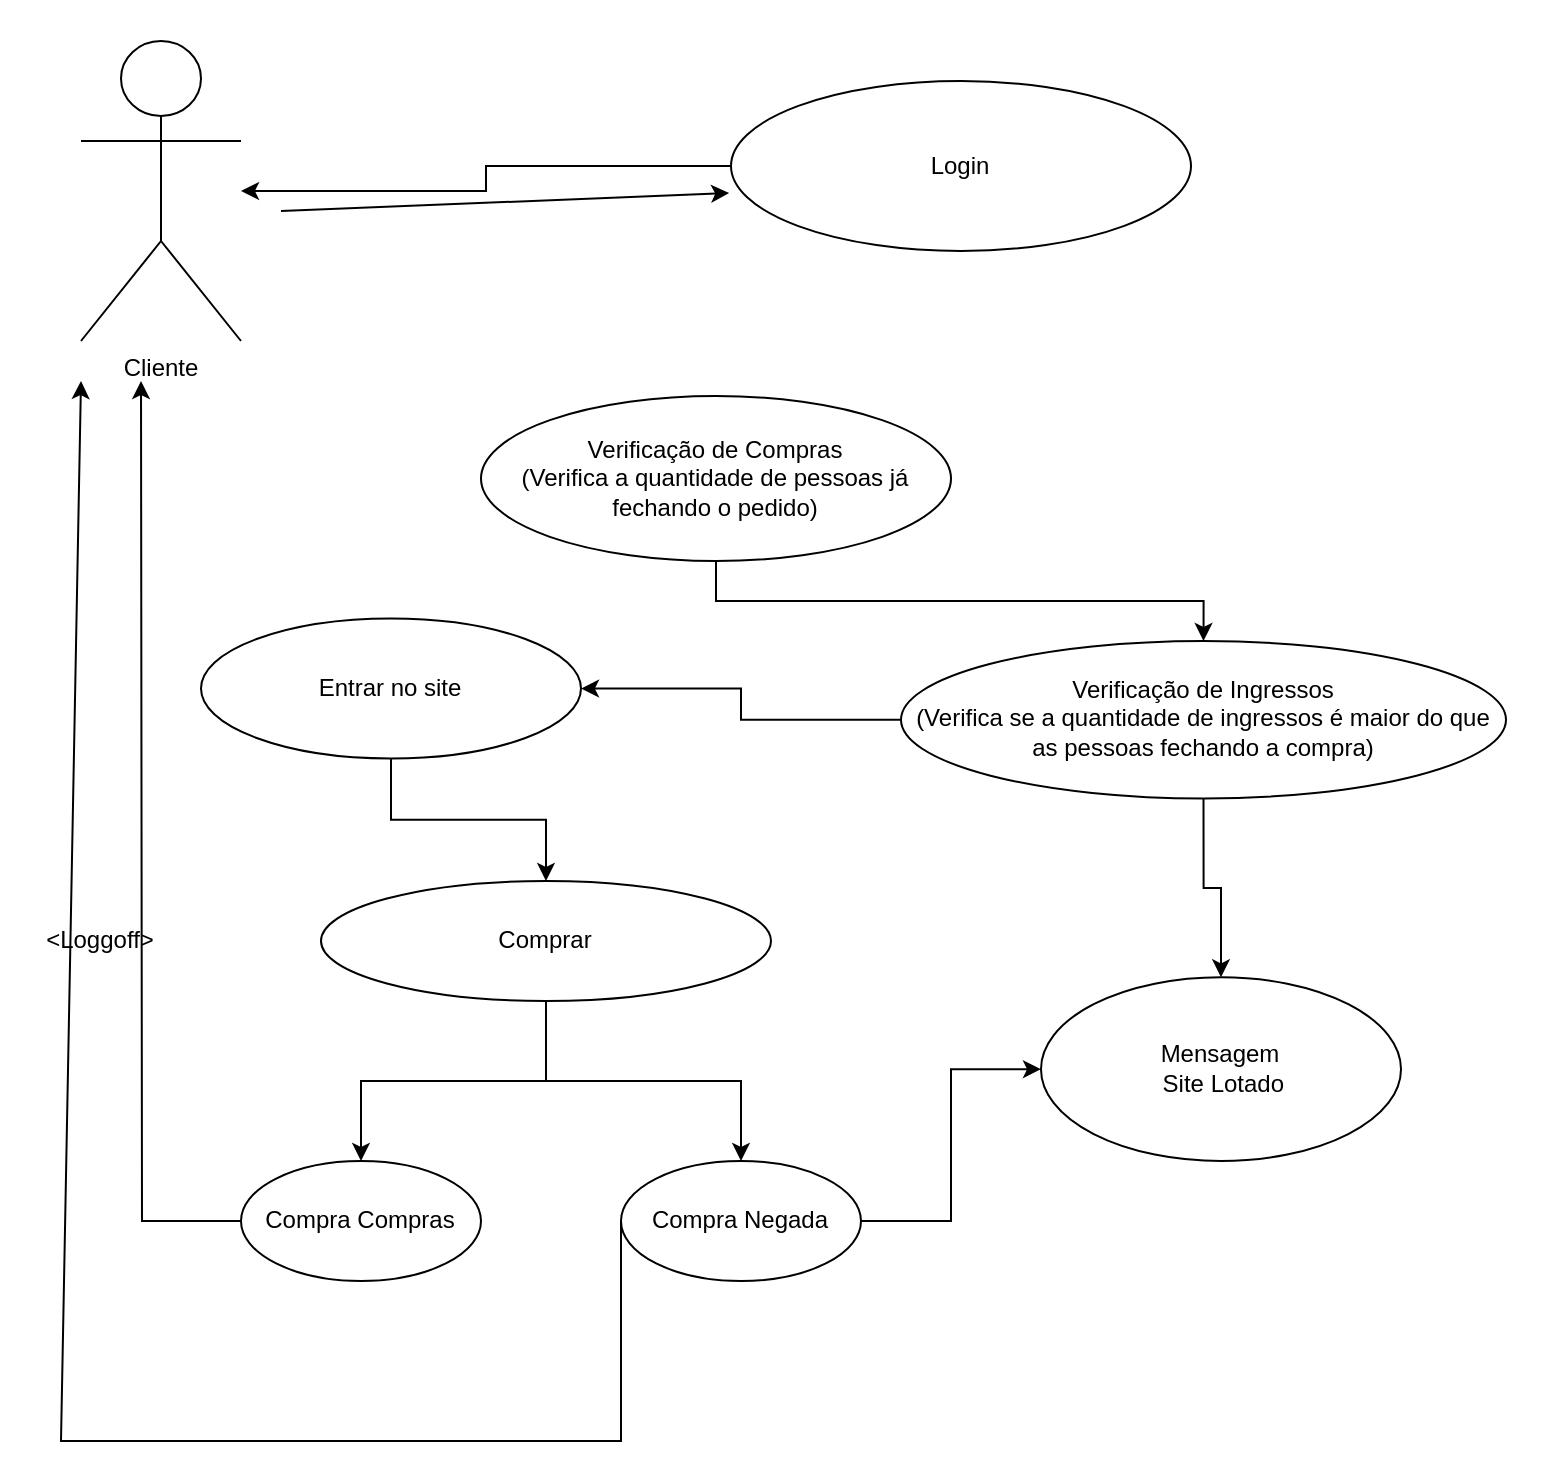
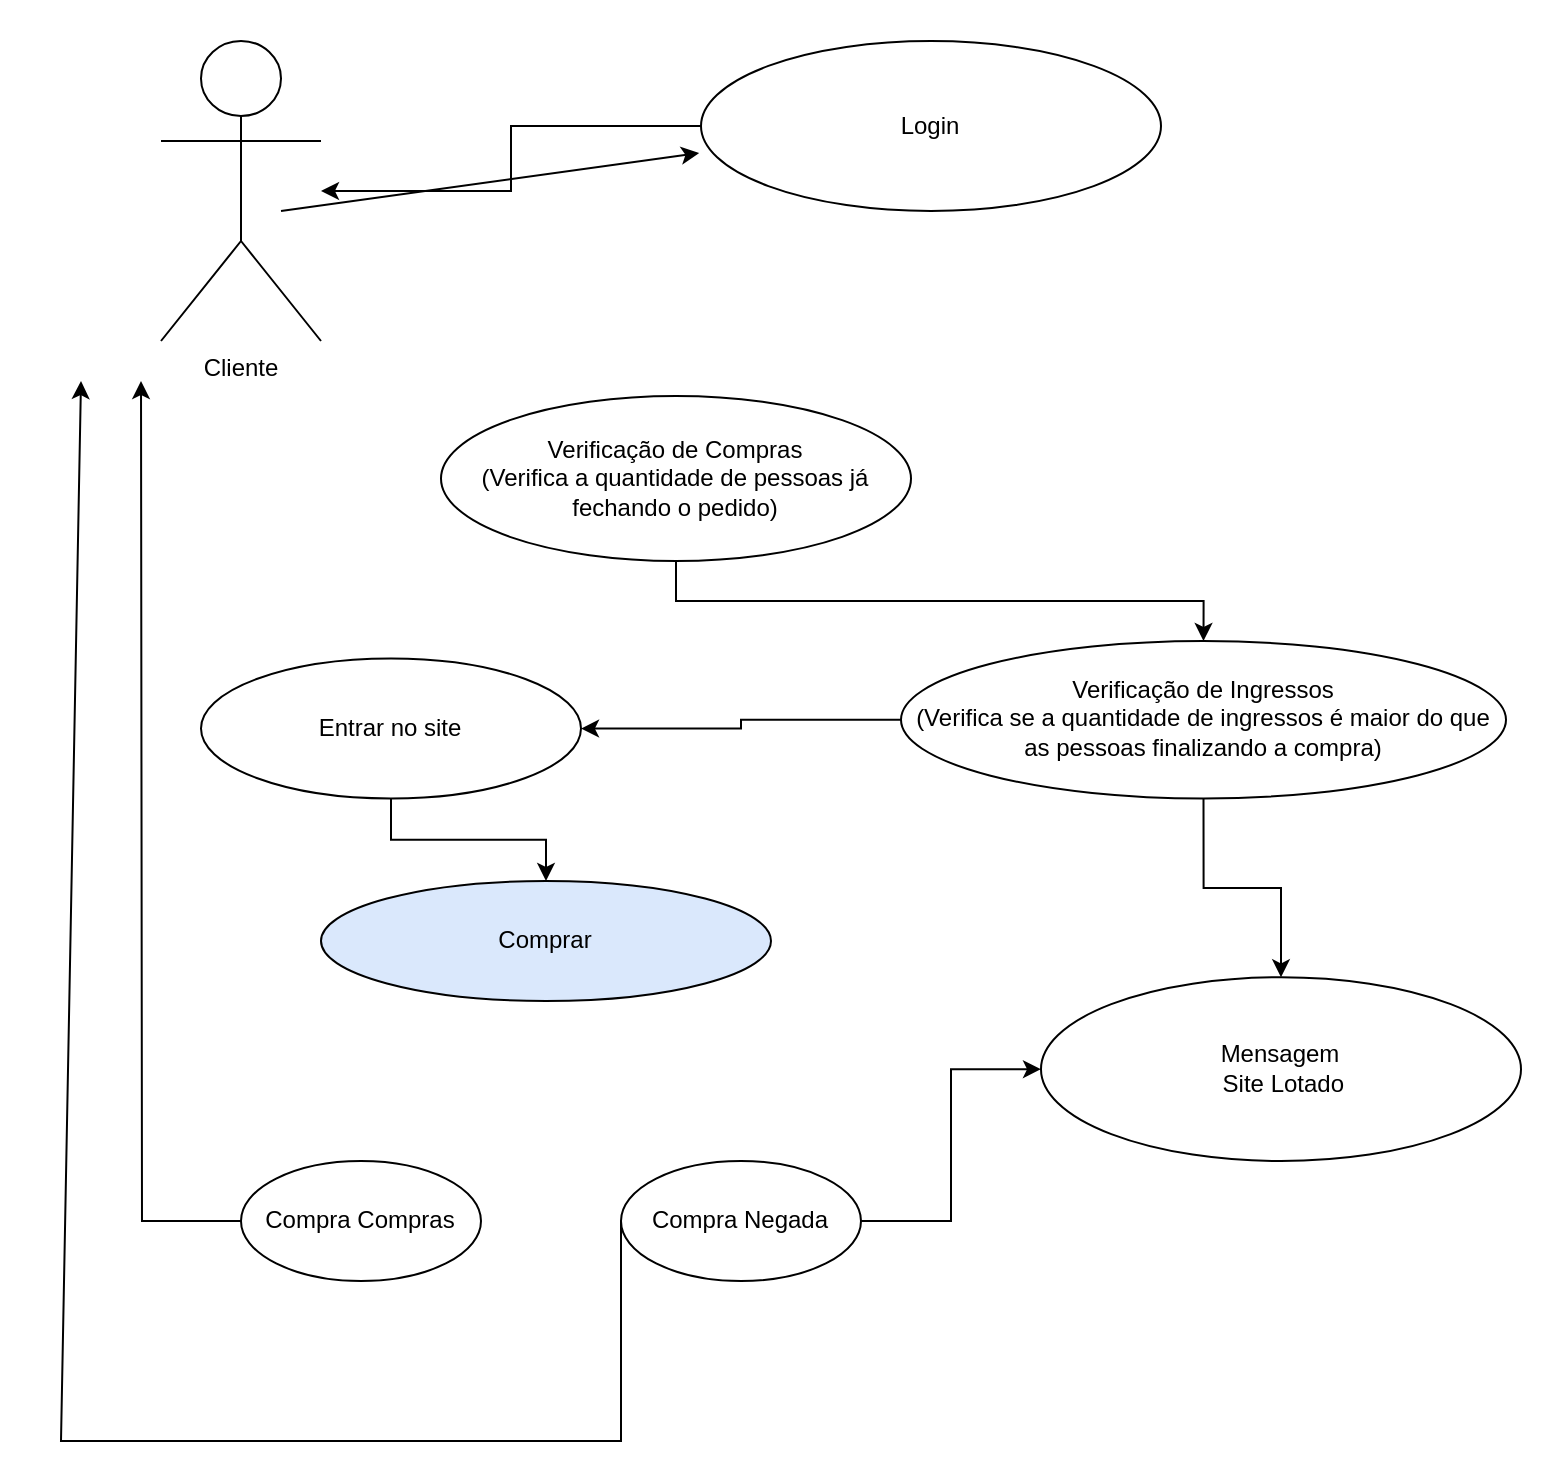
node "Login": moved (961, 166) -> (931, 126)
node "Cliente": moved (161, 191) -> (241, 191)
node "Verificação de Compras (Verifica a quantidade de pessoas já fechando o pedido)": moved (716, 479) -> (676, 479)
node "Entrar no site": moved (391, 689) -> (391, 729)
node "Verificação de Ingressos (Verifica se a quantidade de ingressos é maior do que as pessoas fechando a compra)": label "Verificação de Ingressos (Verifica se a quantidade de ingressos é maior do que as pessoas fechando a compra)" -> "Verificação de Ingressos (Verifica se a quantidade de ingressos é maior do que as pessoas finalizando a compra)"
node "<Loggoff>": removed
node "Comprar": fillcolor #ffffff -> #dae8fc
node "Mensagem Site Lotado": size 360x184 -> 480x184
edge "Comprar" -> "Compra Compras": removed
edge "Comprar" -> "Compra Negada": removed
